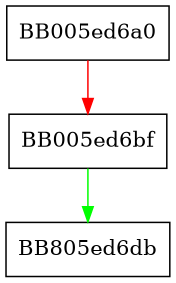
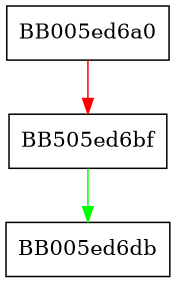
node "BB005ed6bf": label "BB005ed6bf" -> "BB505ed6bf"
node "BB805ed6db": label "BB805ed6db" -> "BB005ed6db"
